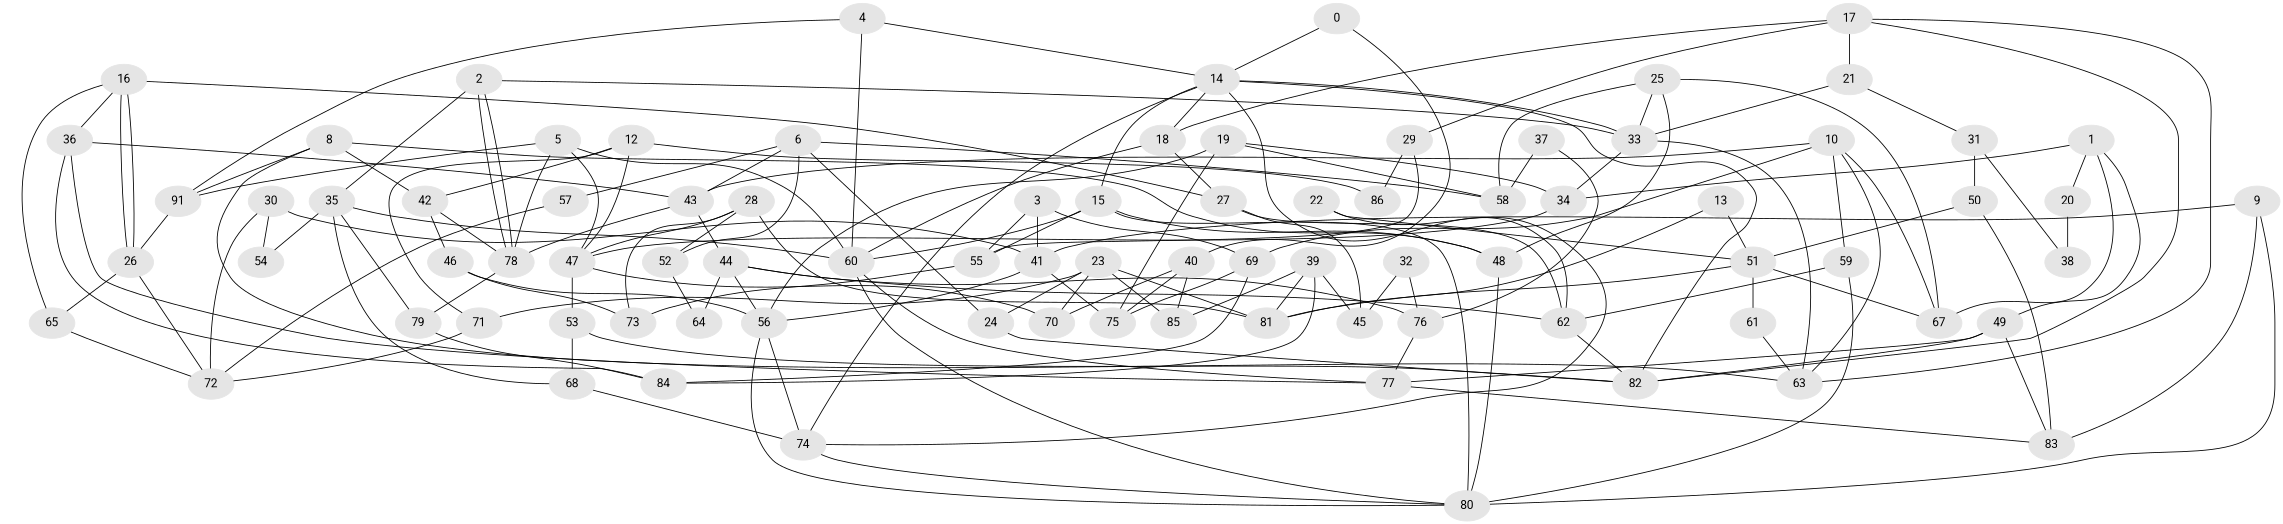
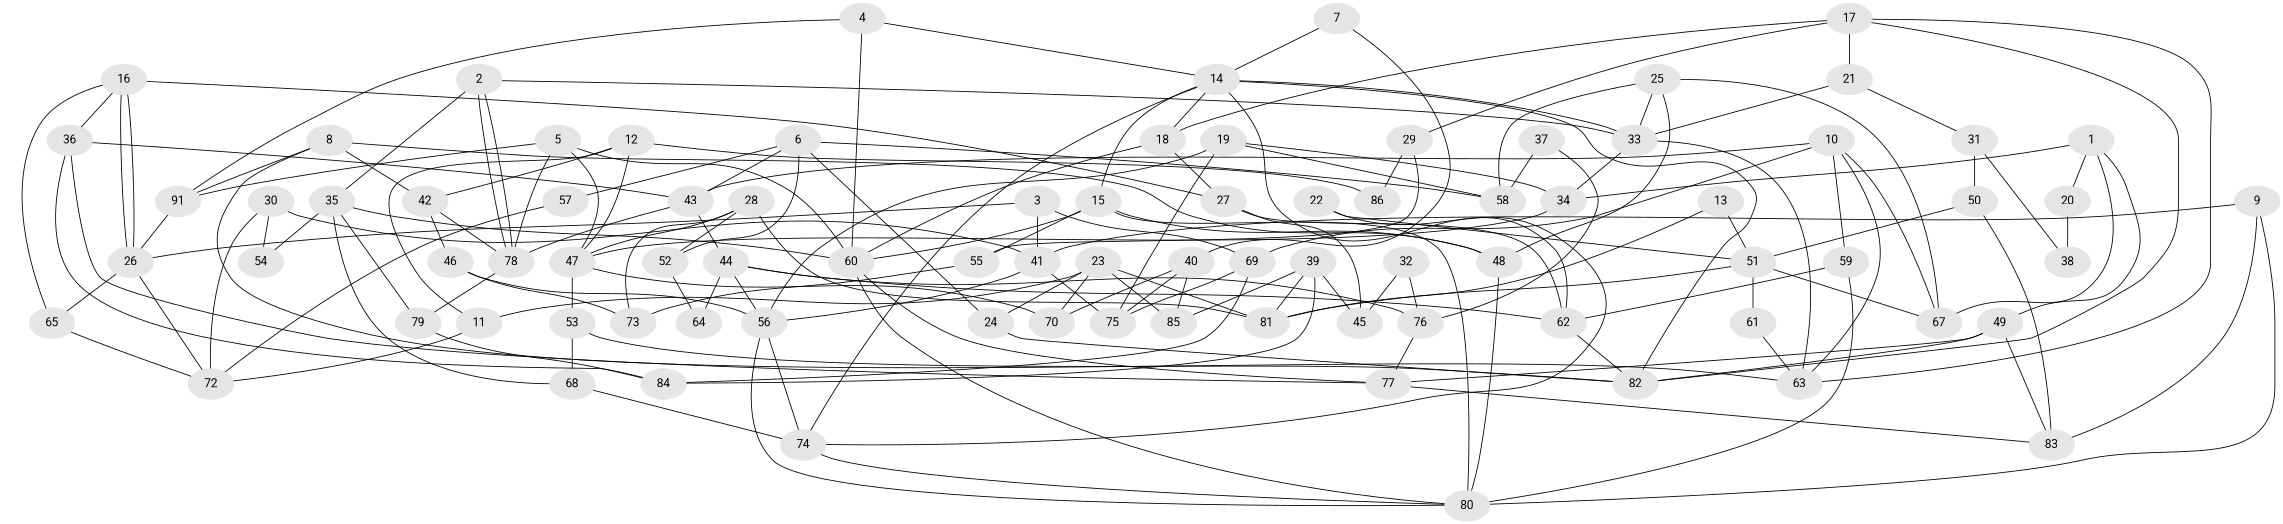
node "0": label "0" -> "7"
edge "3" -- "55": now "3" -- "26"
node "71": label "71" -> "11"
